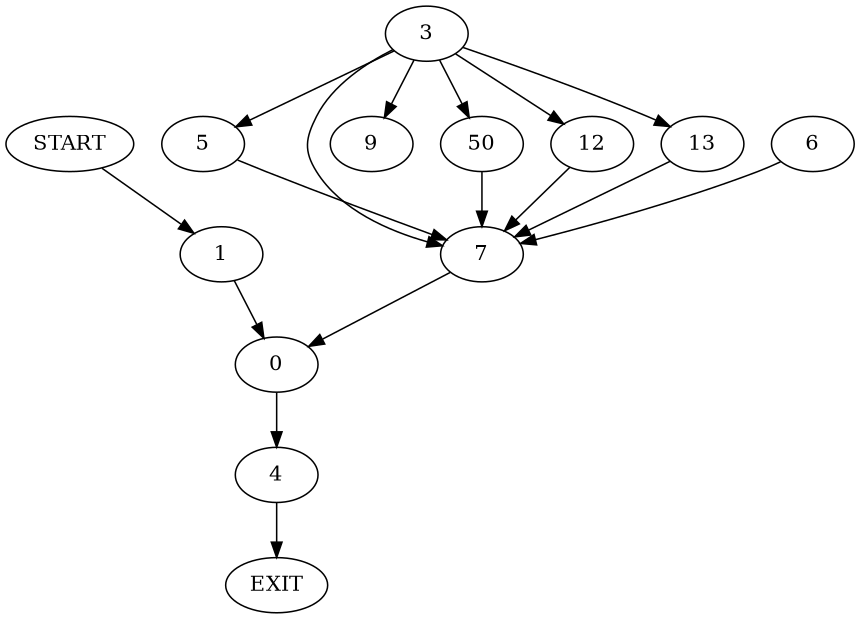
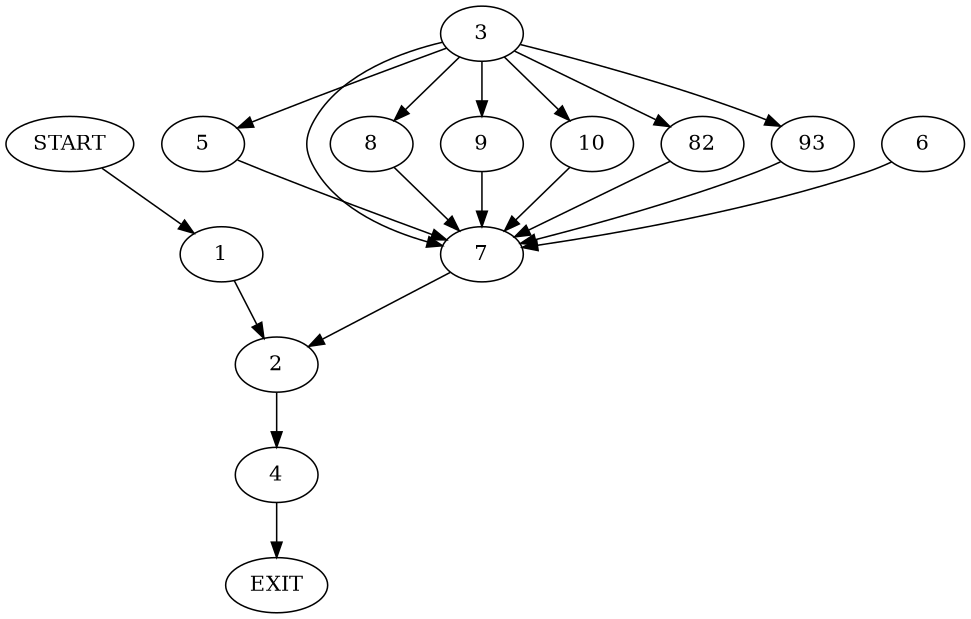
node "8": added
node "50": label "50" -> "10"
node "12": label "12" -> "82"
node "13": label "13" -> "93"
edge "9" -> "7": added
node "0": label "0" -> "2"
